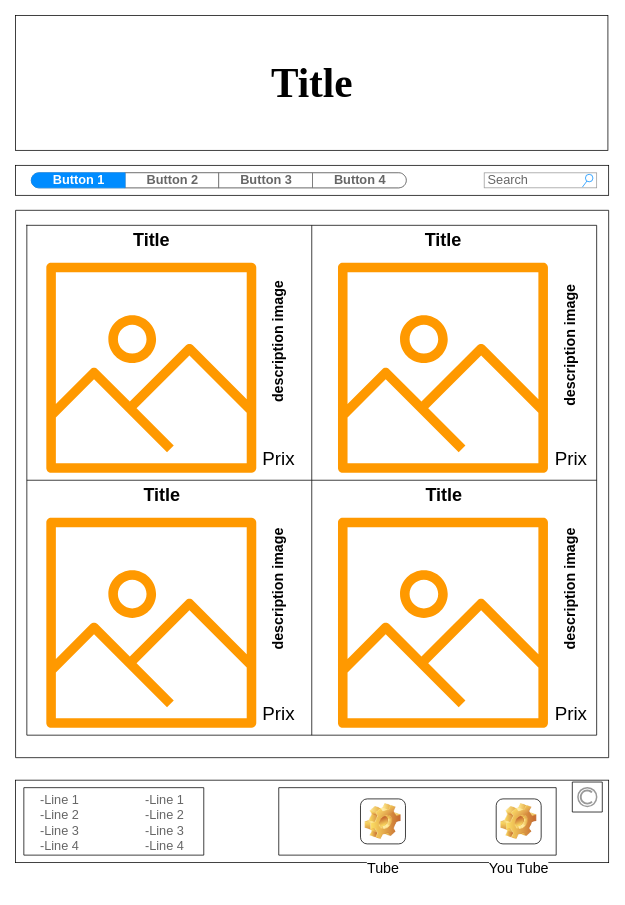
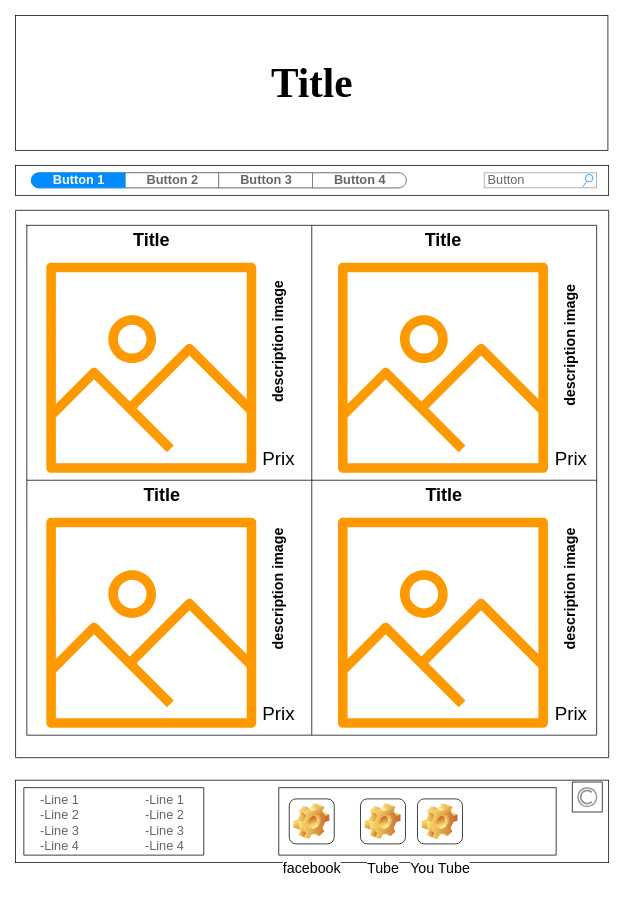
node "Search": label "Search" -> "Button"
node "facebook": added
node "You Tube": moved (519, 822) -> (440, 822)
